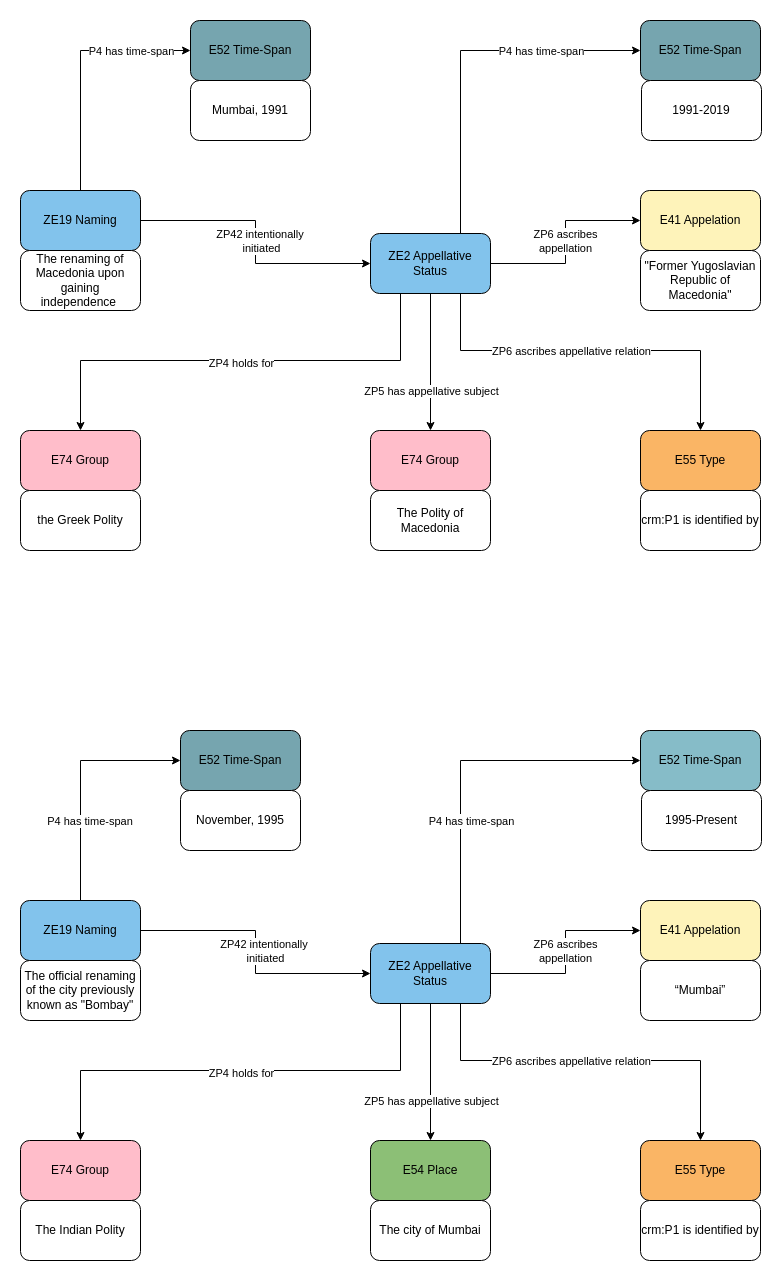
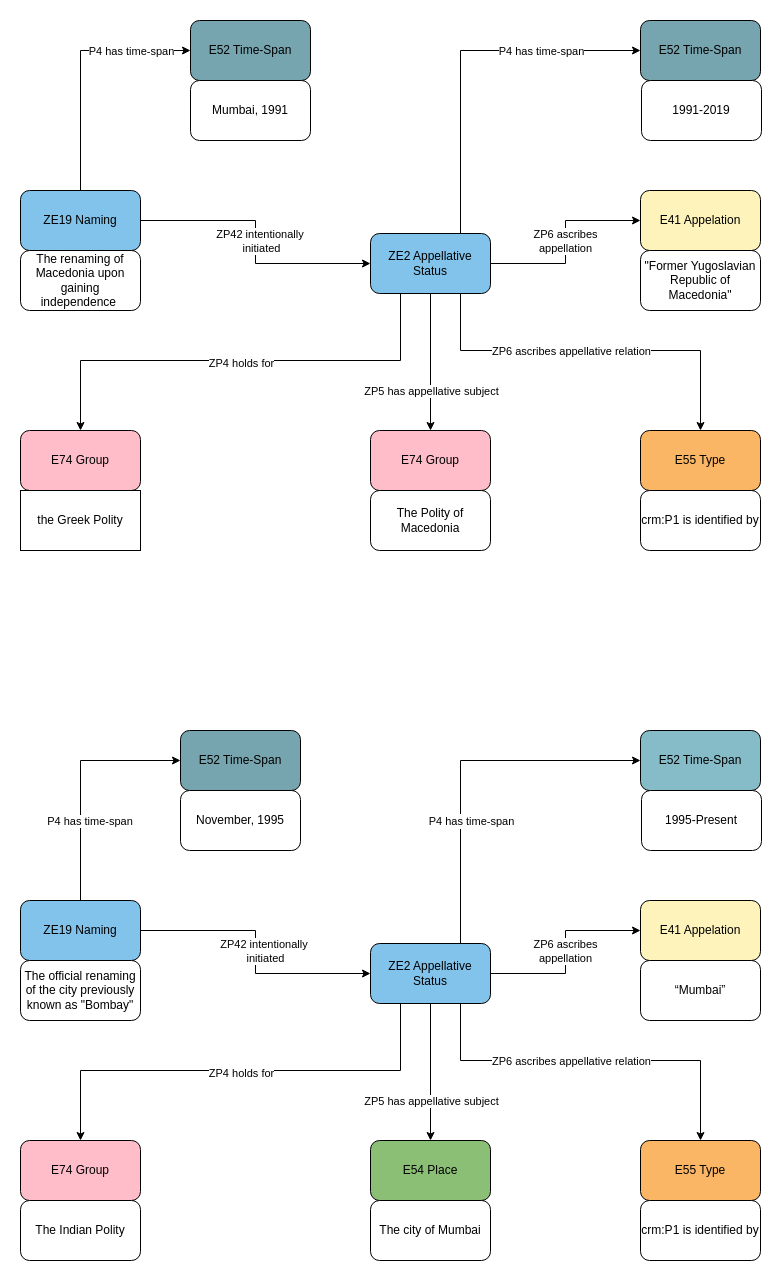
node "the Greek Polity": shape rounded rectangle -> rectangle
